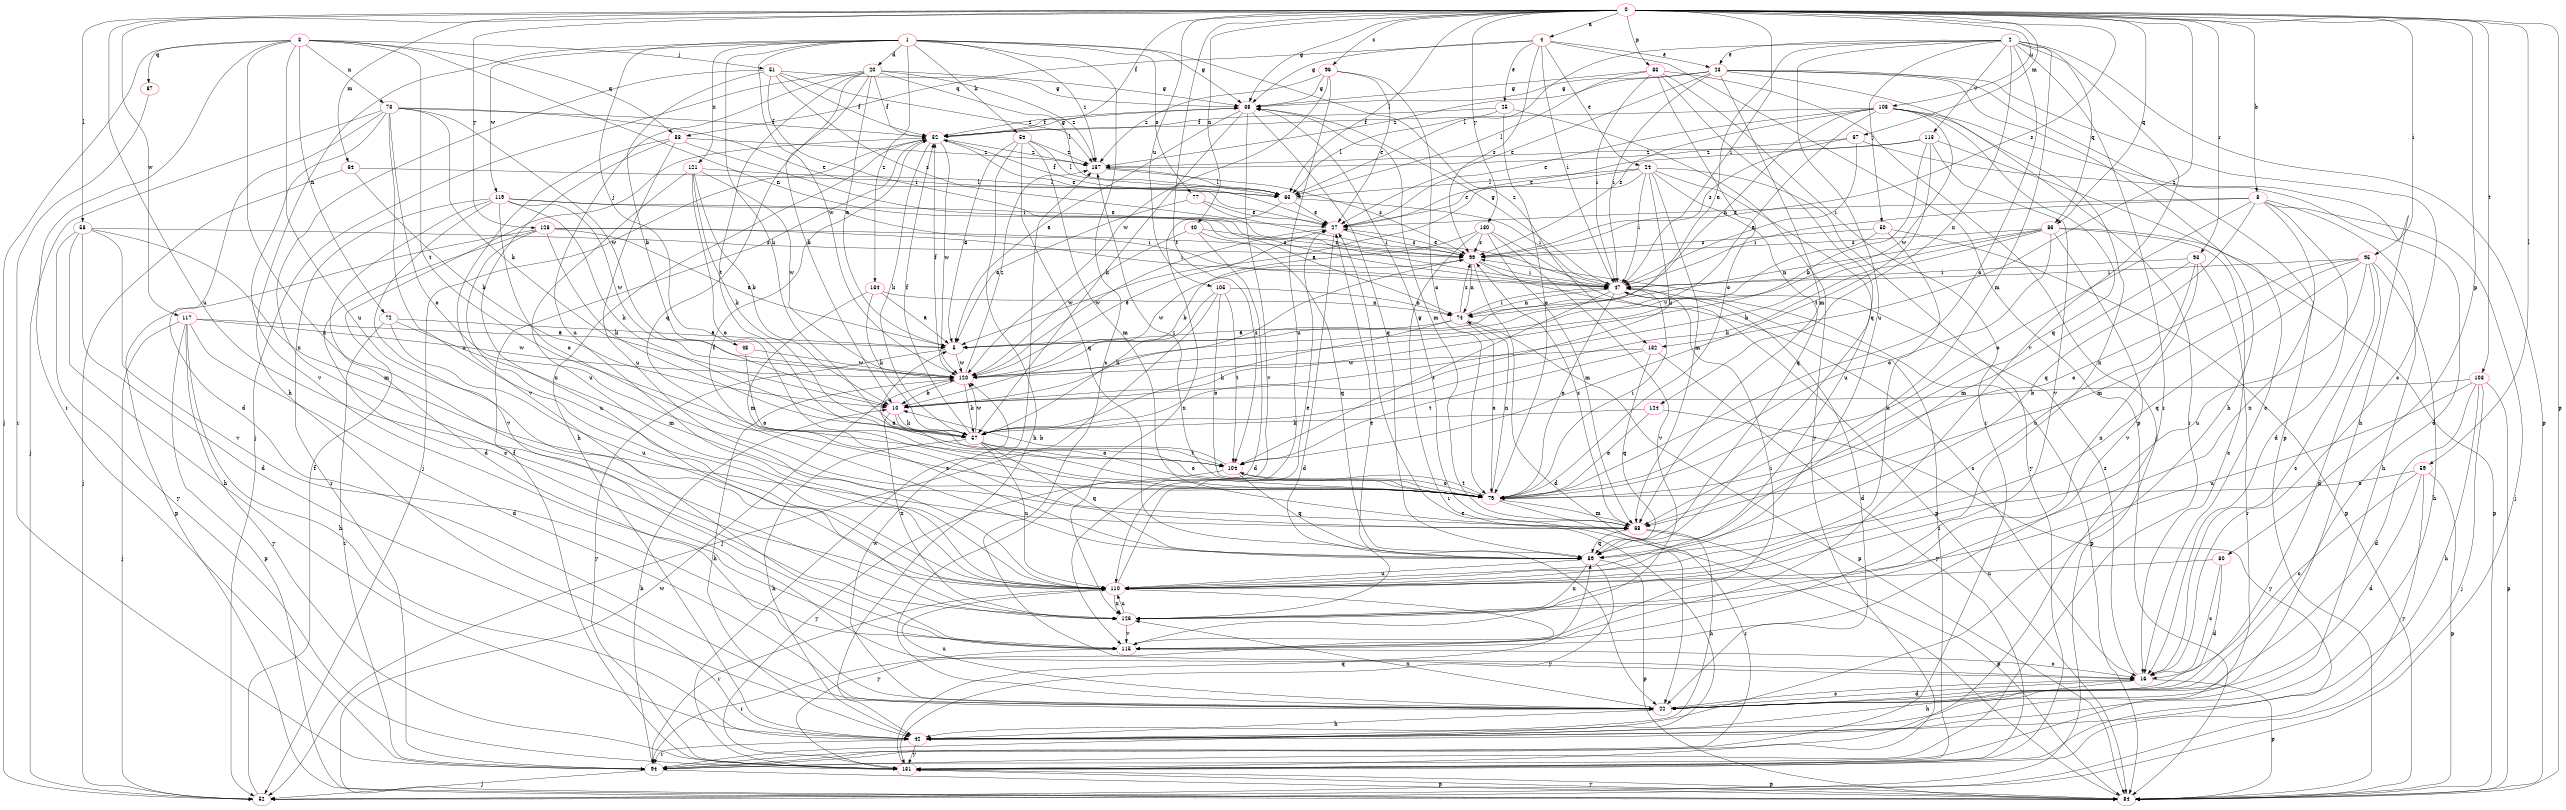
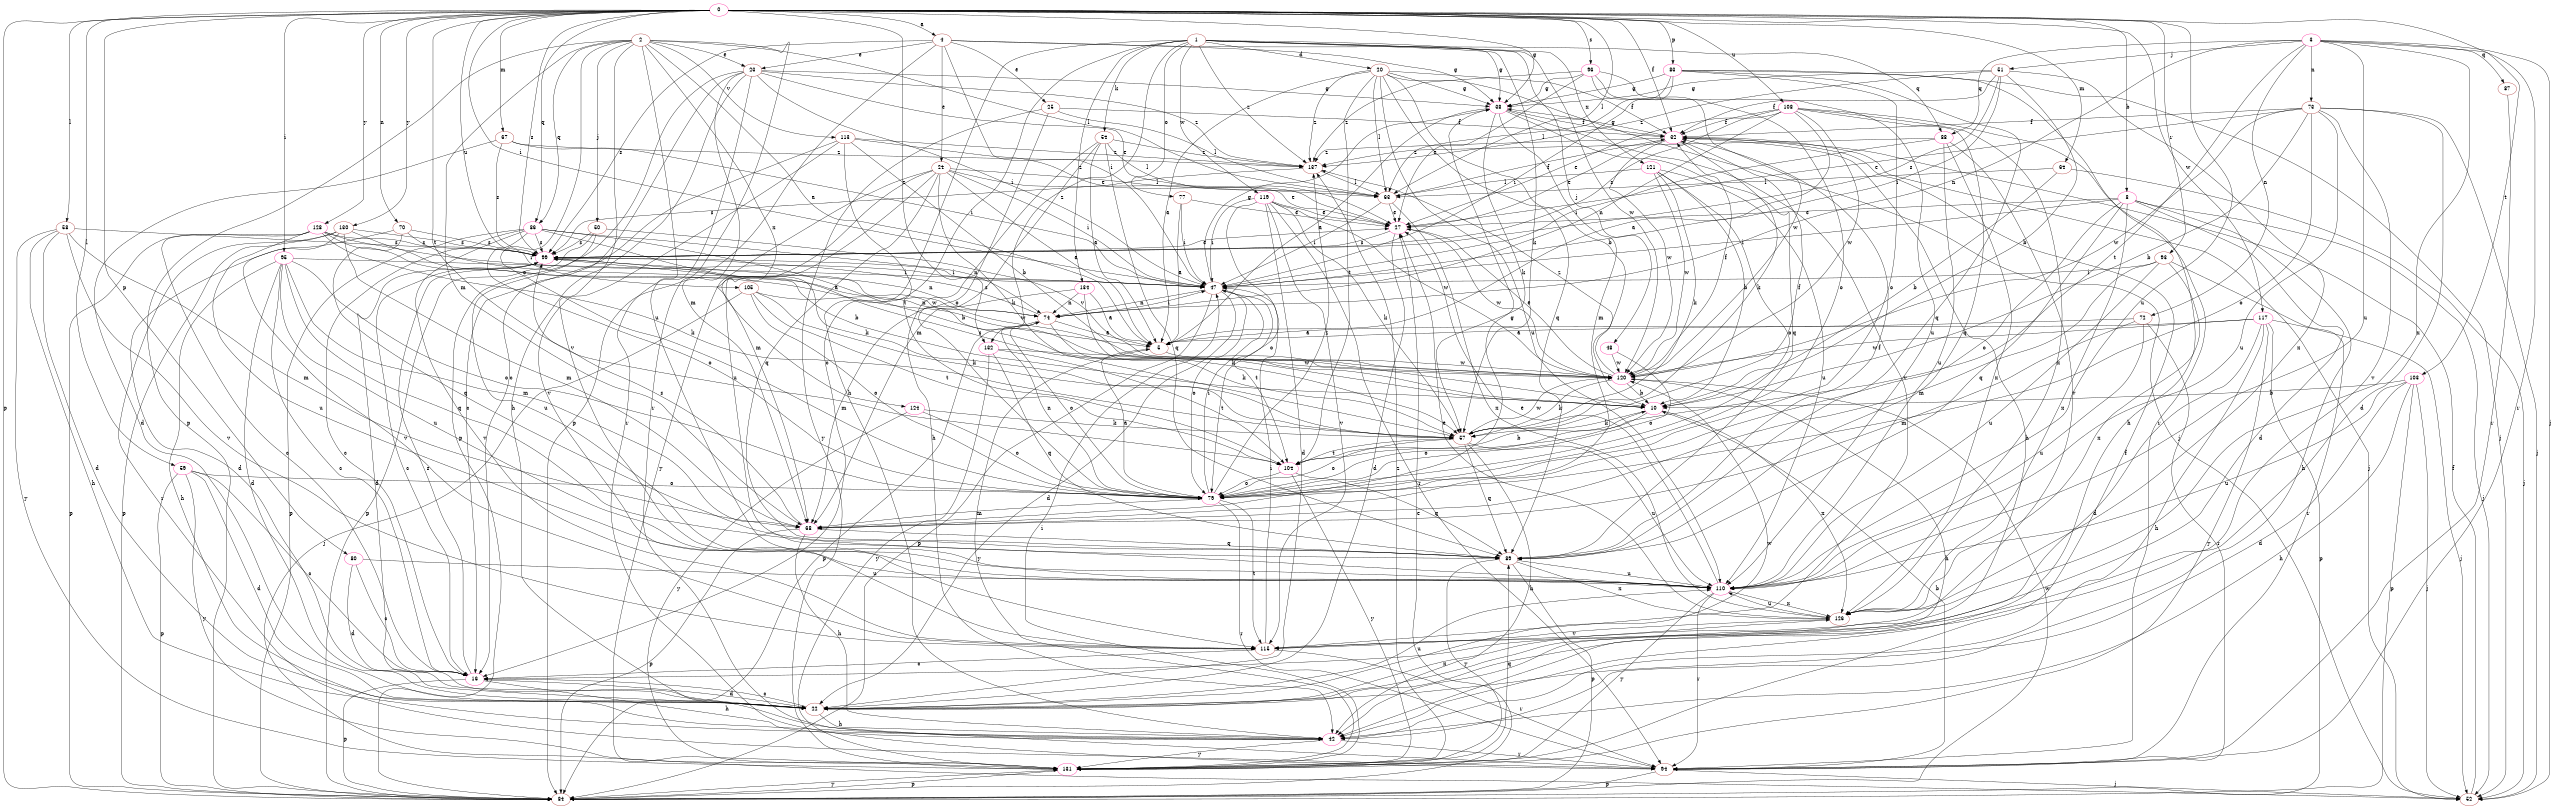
node "40": label "40" -> "70"
edge "79" -> "104": now "79" -> "115"
